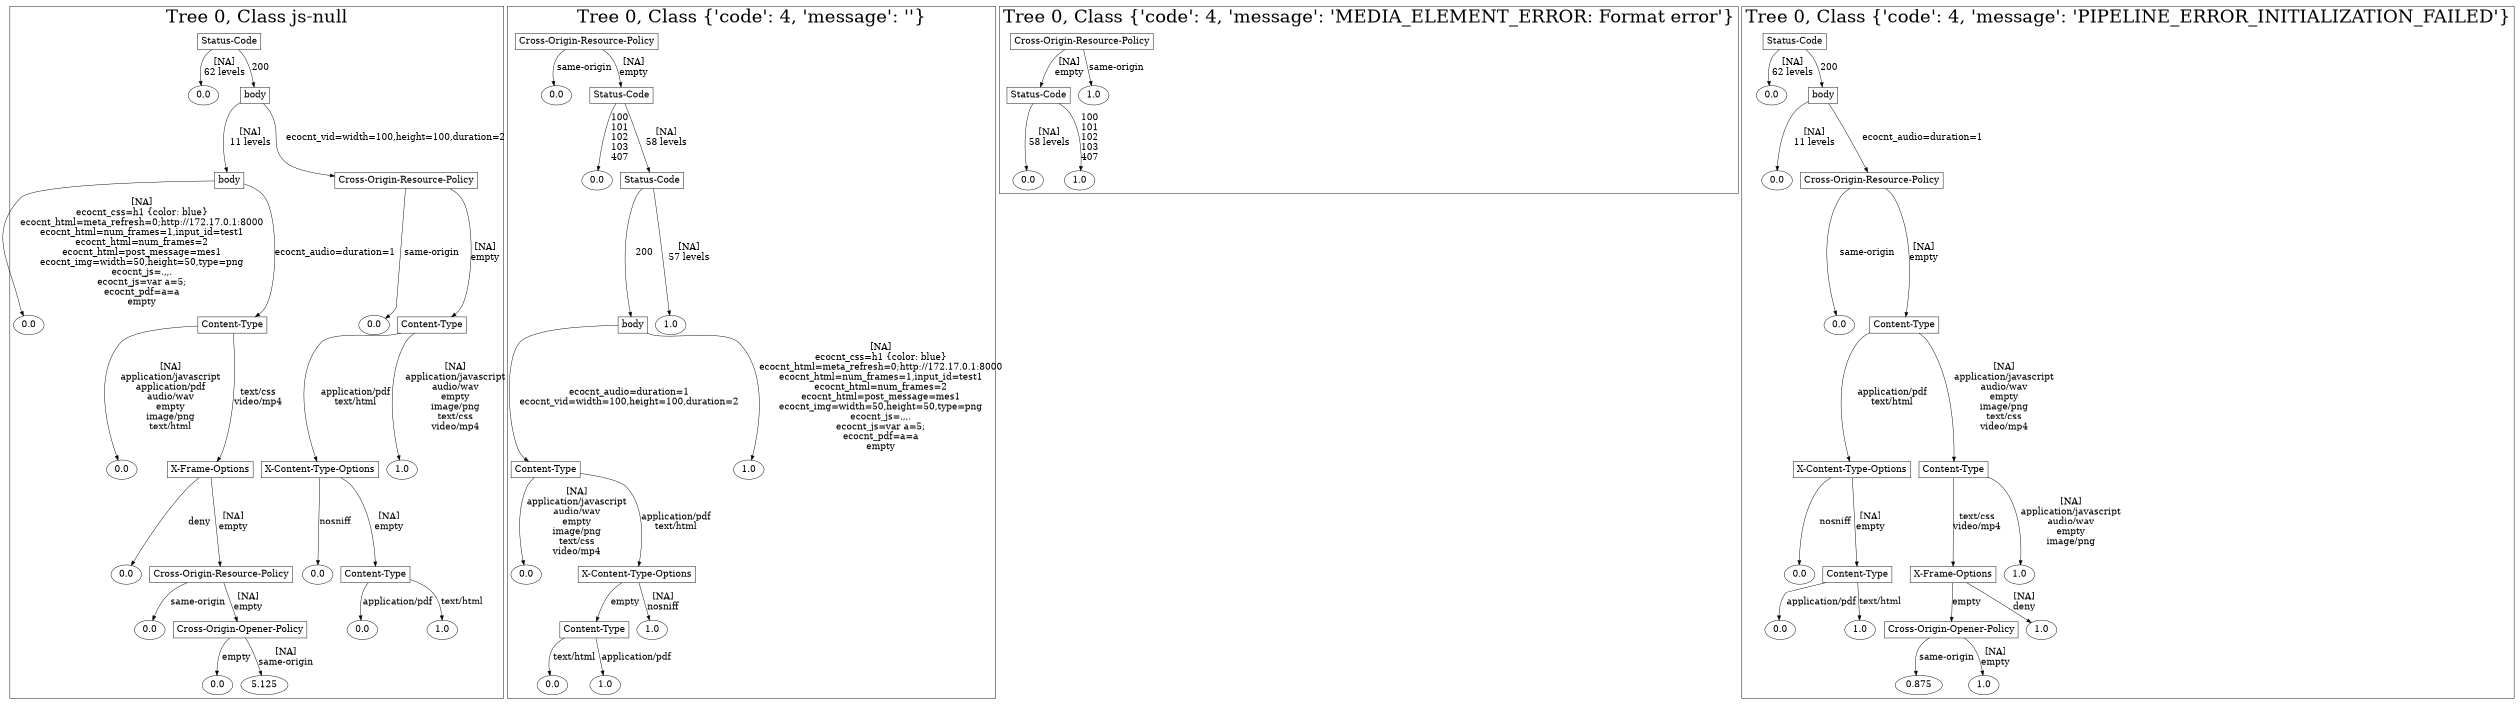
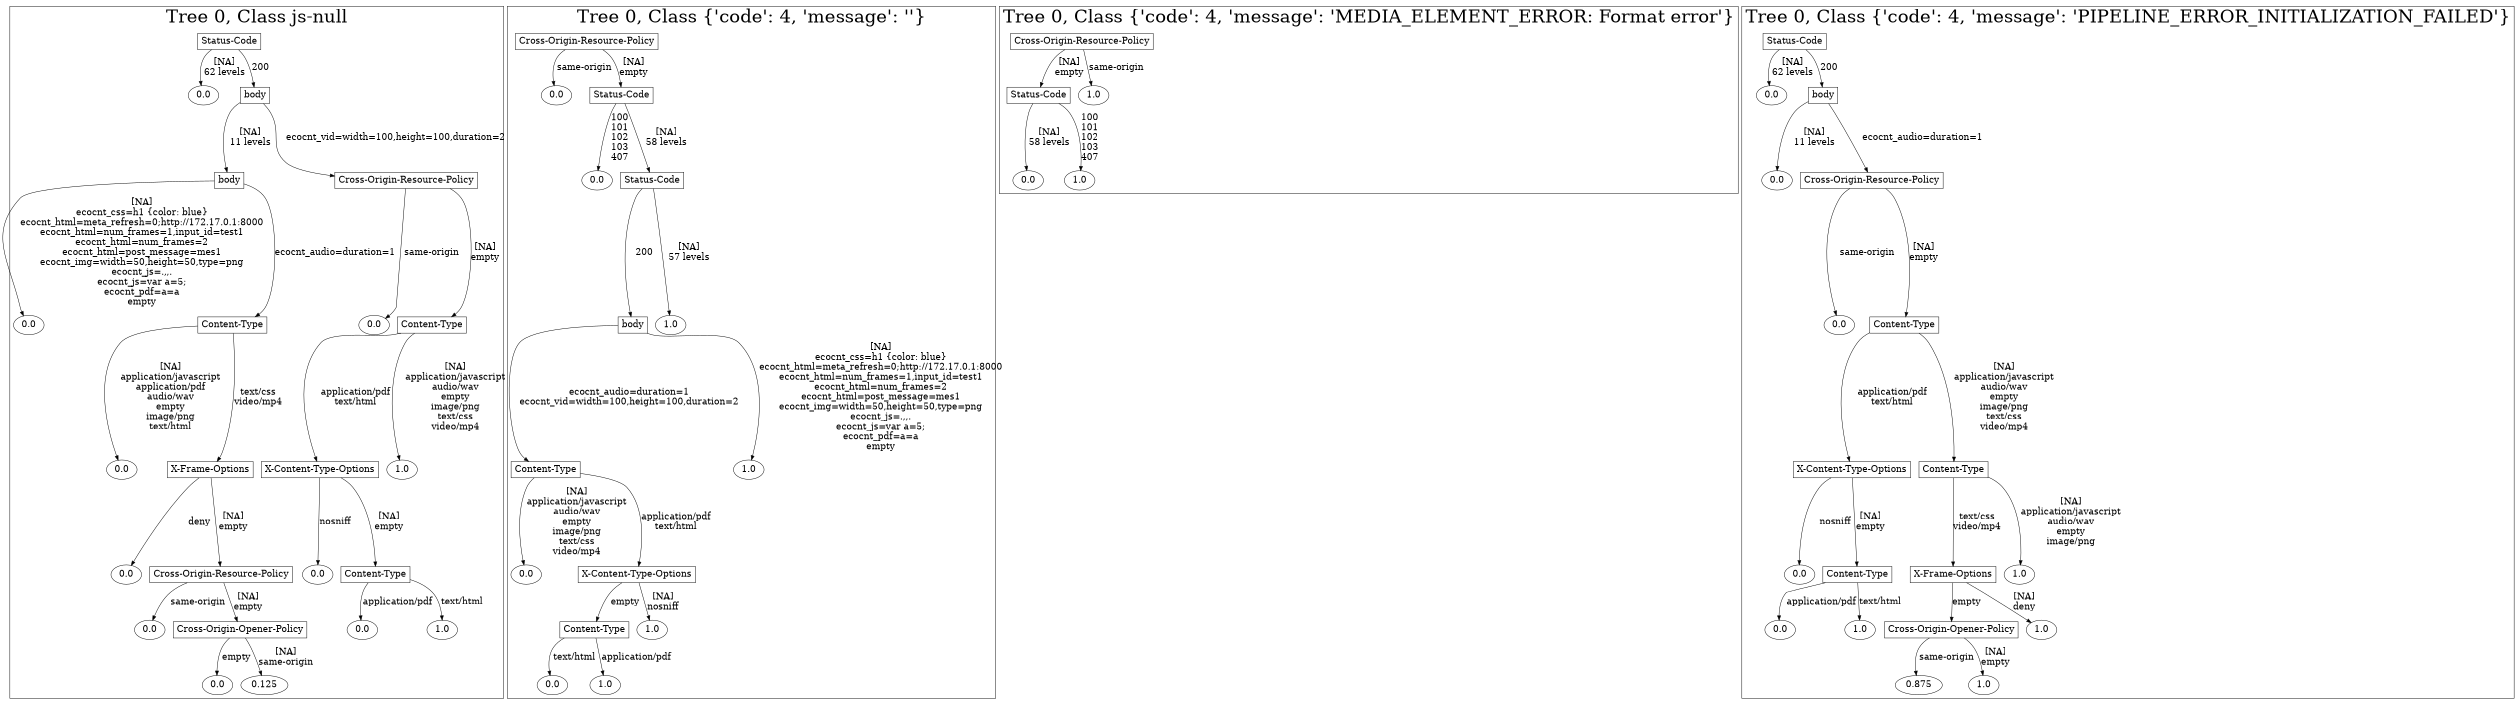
node "5.125": label "5.125" -> "0.125"
